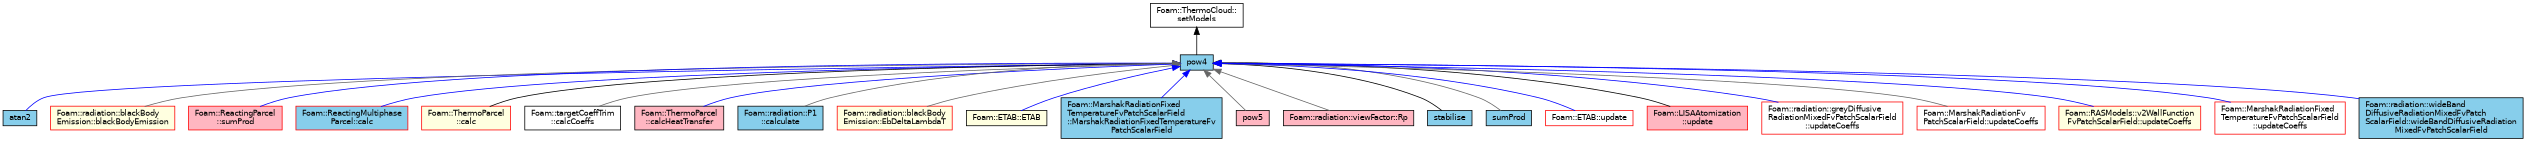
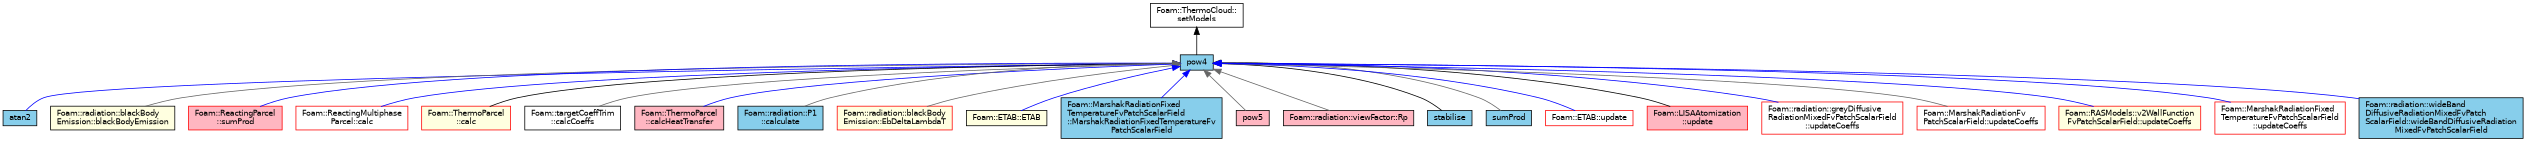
node "Foam::radiation::blackBody Emission::blackBodyEmission": color red -> black
node "Foam::ReactingMultiphase Parcel::calc": fillcolor skyblue -> white
